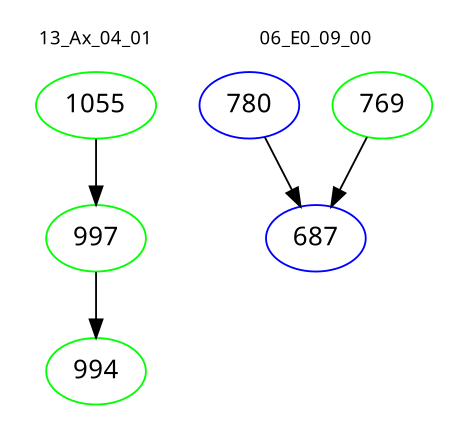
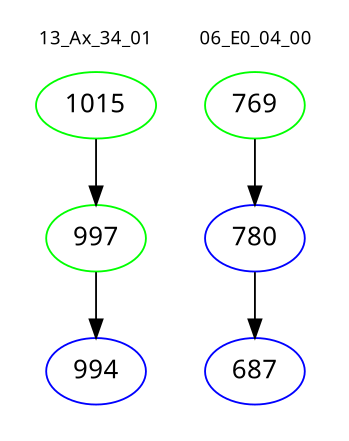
cluster "13_Ax_04_01": label "13_Ax_04_01" -> "13_Ax_34_01"
cluster "06_E0_09_00": label "06_E0_09_00" -> "06_E0_04_00"
node "1055": label "1055" -> "1015"
edge "769" -> "687": now "769" -> "780"
node "994": color green -> blue
